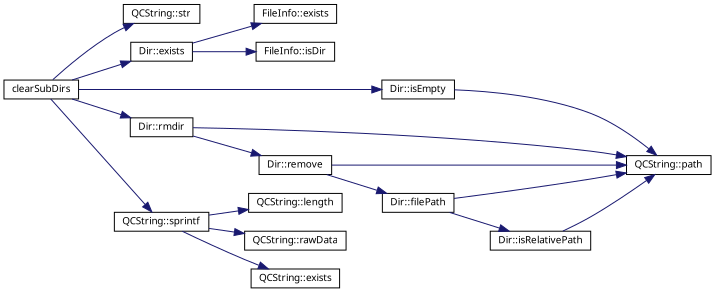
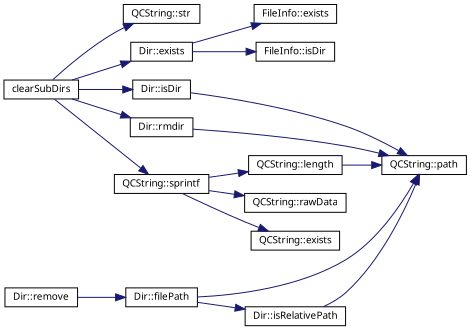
node "Dir::isEmpty": label "Dir::isEmpty" -> "Dir::isDir"
edge "Dir::rmdir" -> "Dir::remove": removed
edge "Dir::remove" -> "QCString::path": now "QCString::length" -> "QCString::path"
